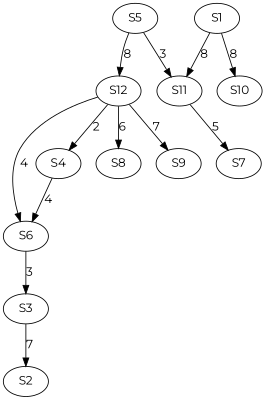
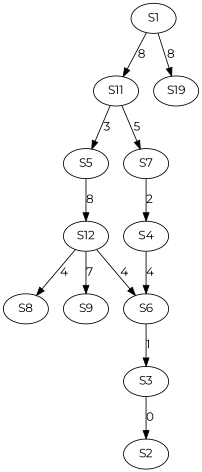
edge "S5" -> "S11": reversed
node "S10": label "S10" -> "S19"
edge "S12" -> "S4": now "S7" -> "S4"
edge "S12" -> "S8": label "6" -> "4"
edge "S6" -> "S3": label "3" -> "1"
edge "S3" -> "S2": label "7" -> "0"
